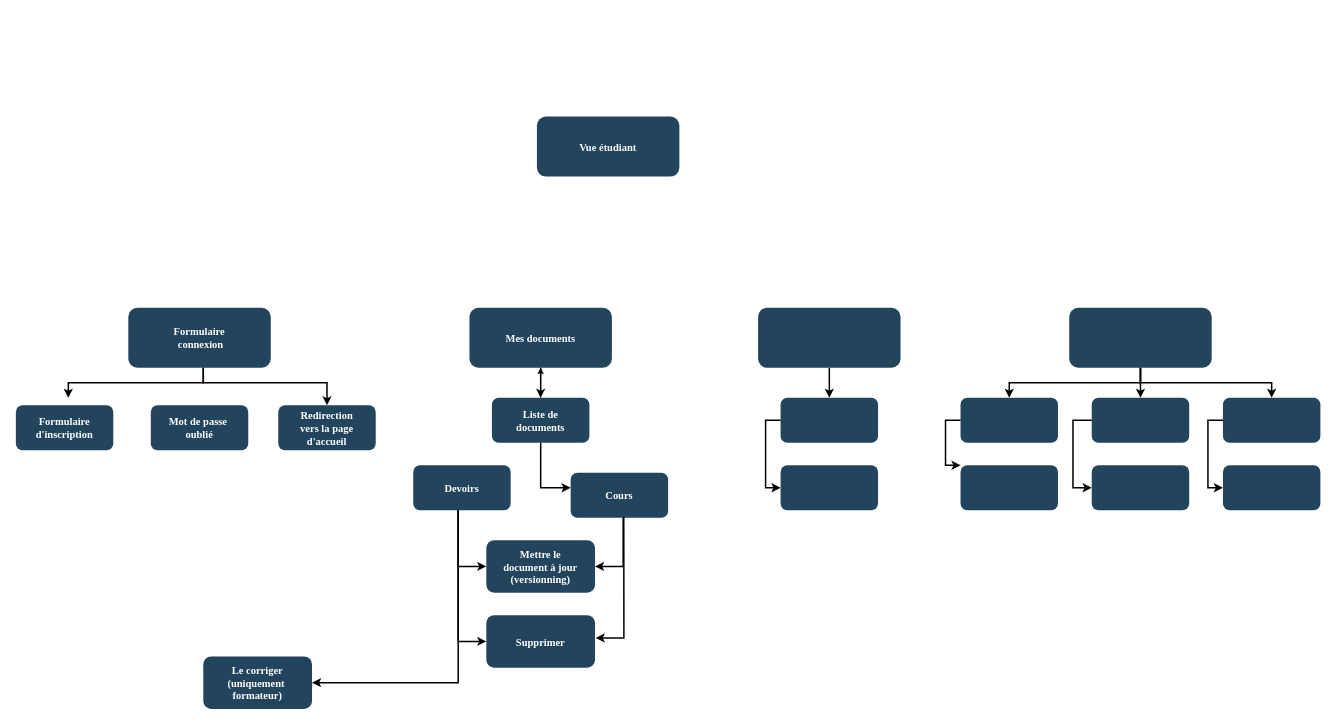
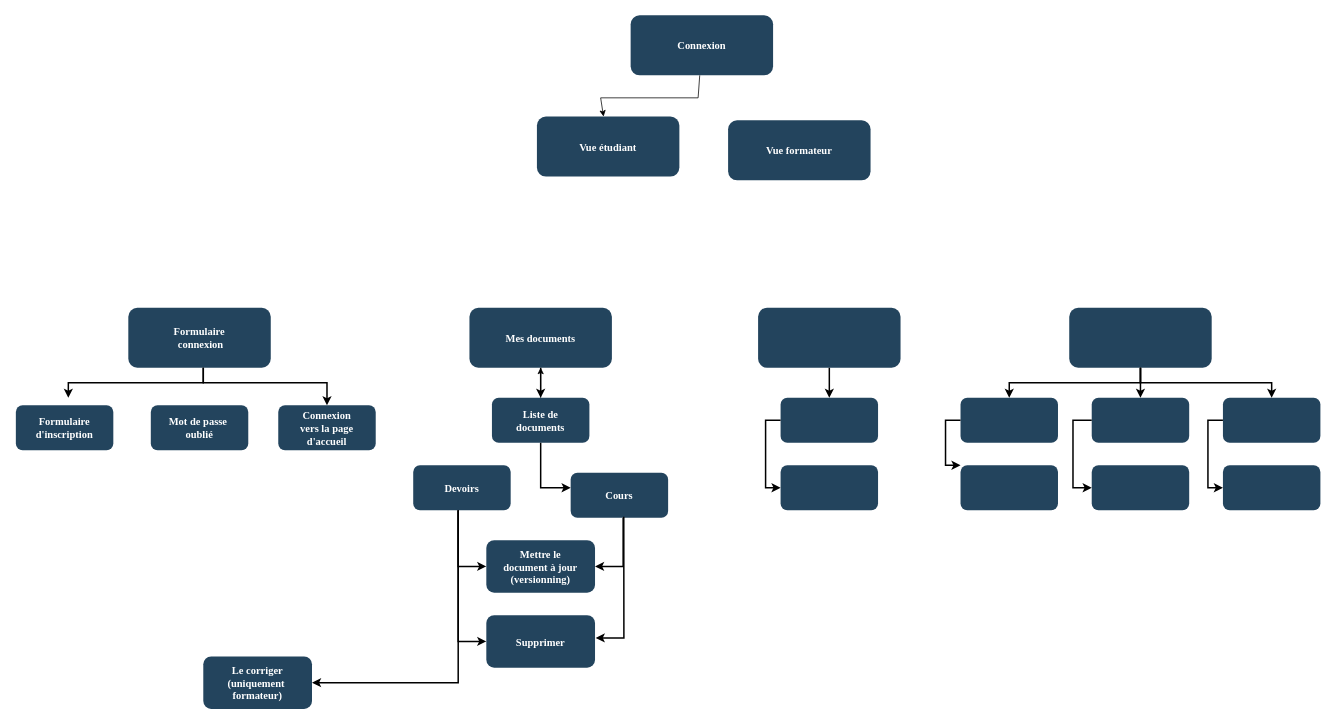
node "Connexion": added
edge "Connexion" -> "Vue étudiant": added
node "Vue formateur": added
node "Redirection vers la page d'accueil": label "Redirection vers la page d'accueil" -> "Connexion vers la page d'accueil"
